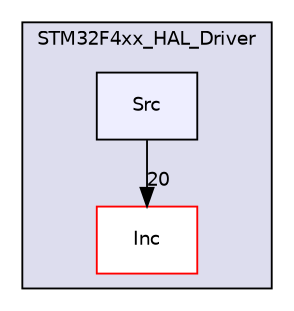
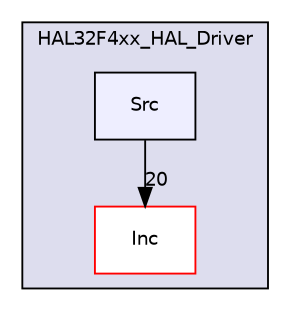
cluster "STM32F4xx_HAL_Driver": label "STM32F4xx_HAL_Driver" -> "HAL32F4xx_HAL_Driver"
